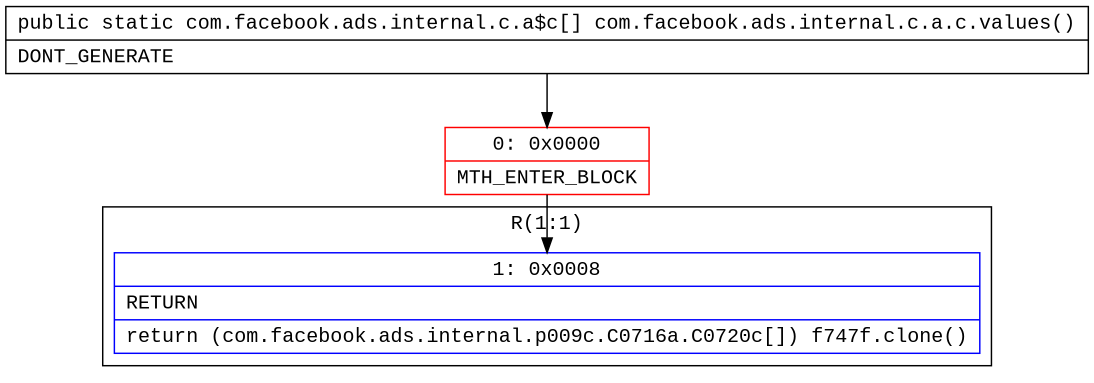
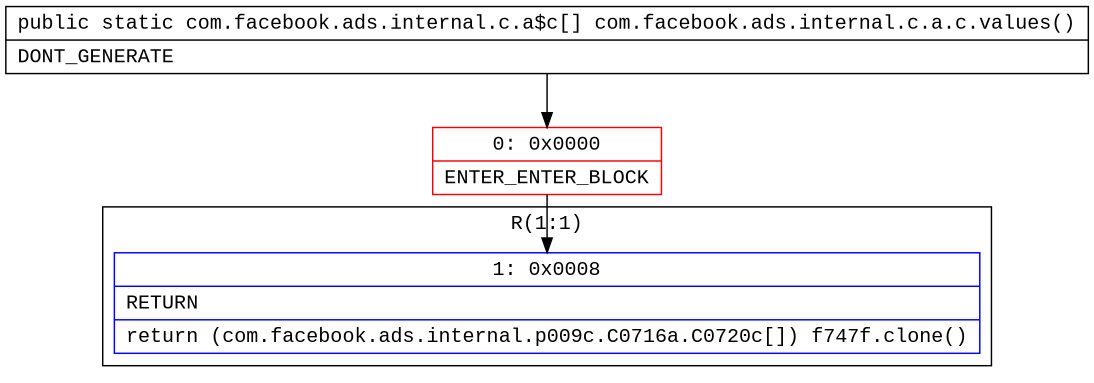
node "0: 0x0000": text "MTH_ENTER_BLOCK" -> "ENTER_ENTER_BLOCK"
